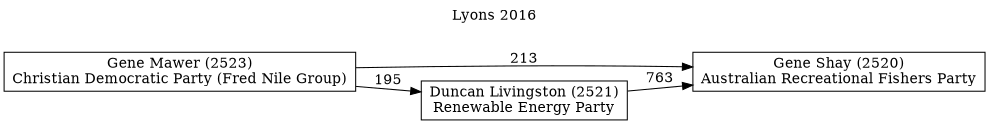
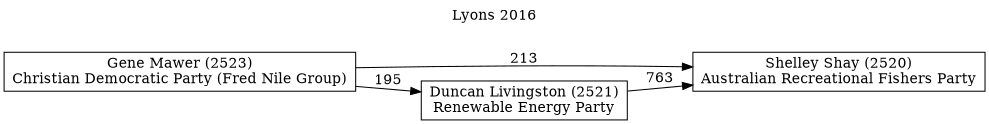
node "Gene Shay (2520) Australian Recreational Fishers Party": label "Gene Shay (2520) Australian Recreational Fishers Party" -> "Shelley Shay (2520) Australian Recreational Fishers Party"
